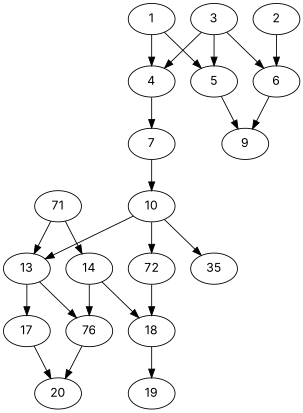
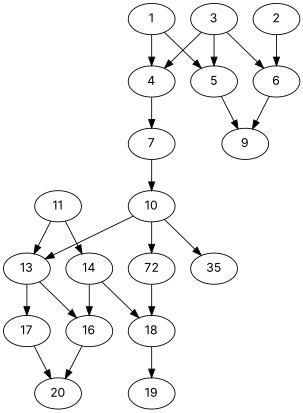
node "71": label "71" -> "11"
node "76": label "76" -> "16"
